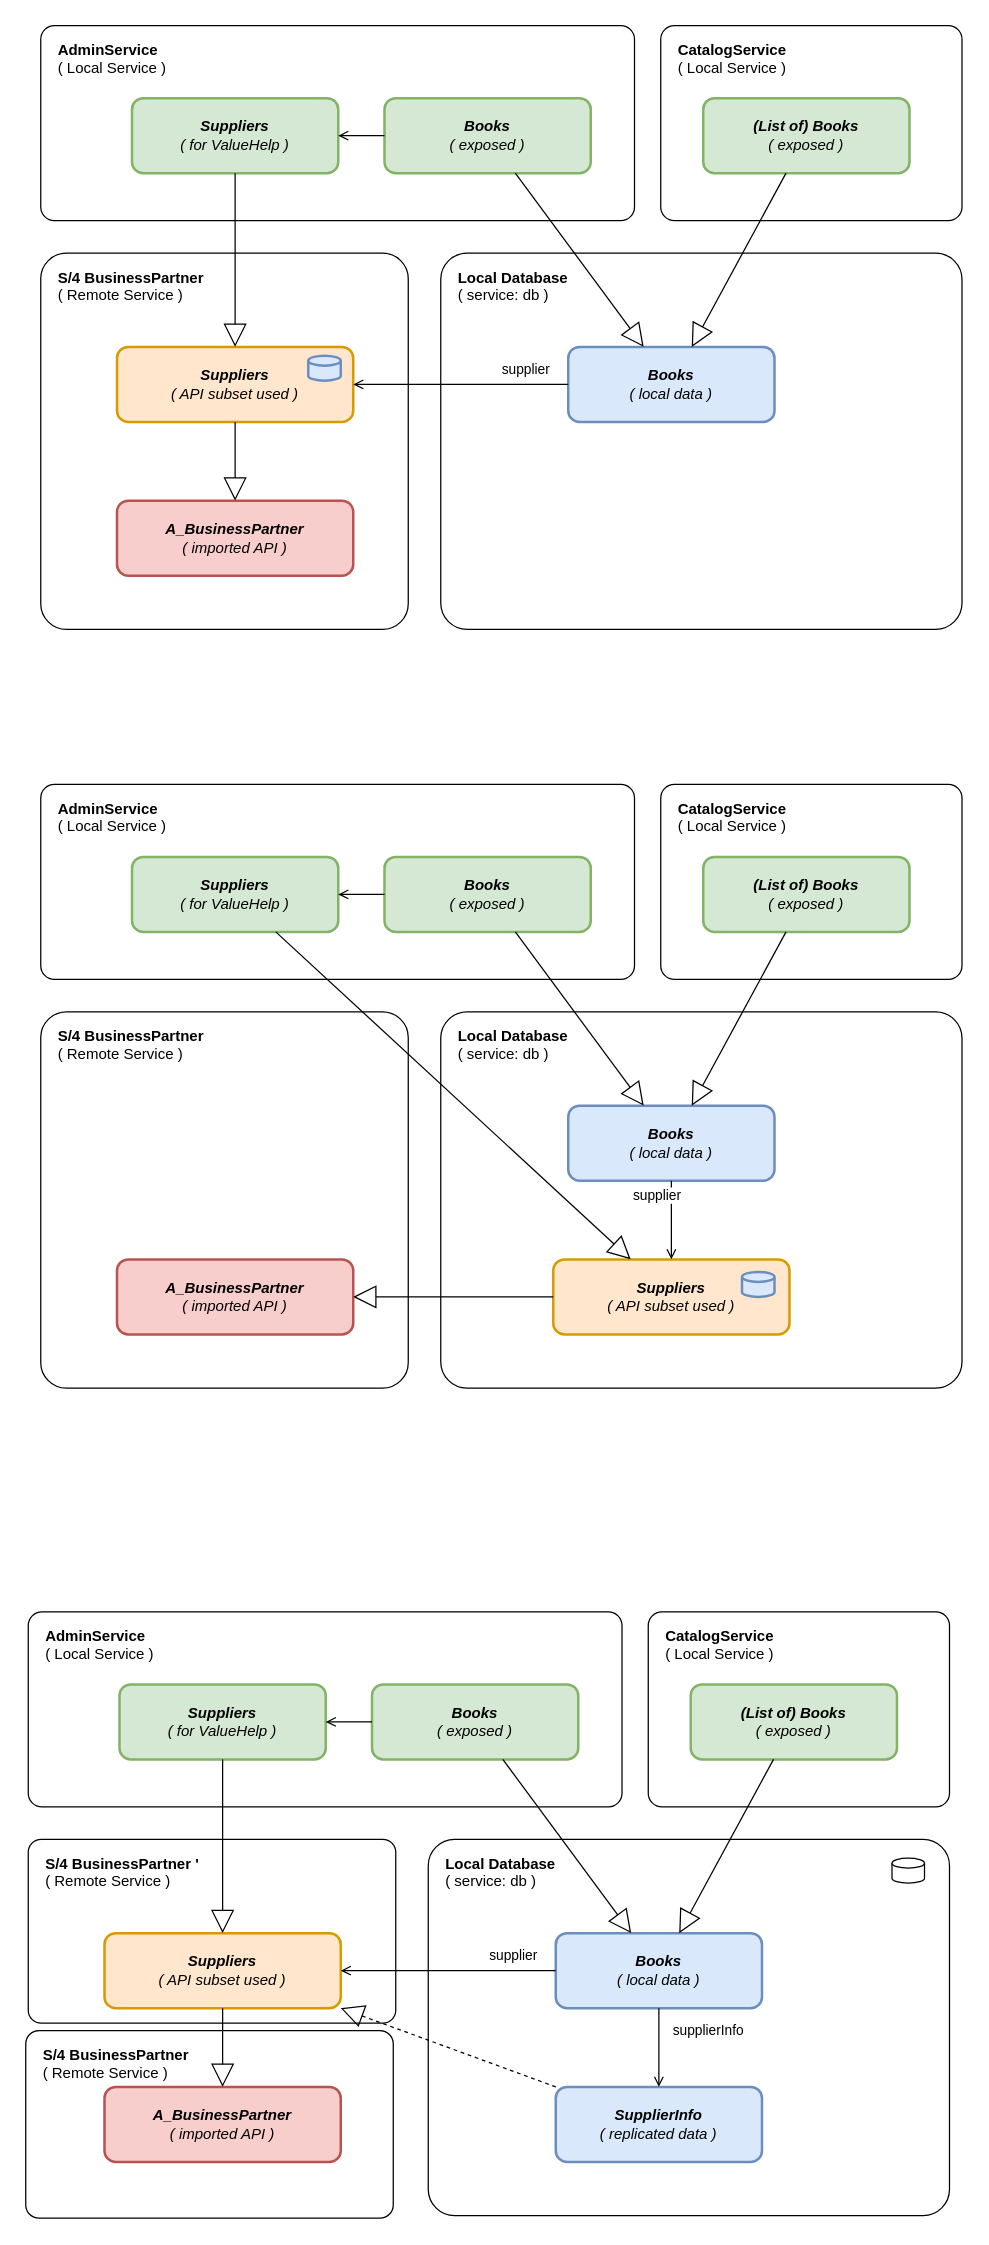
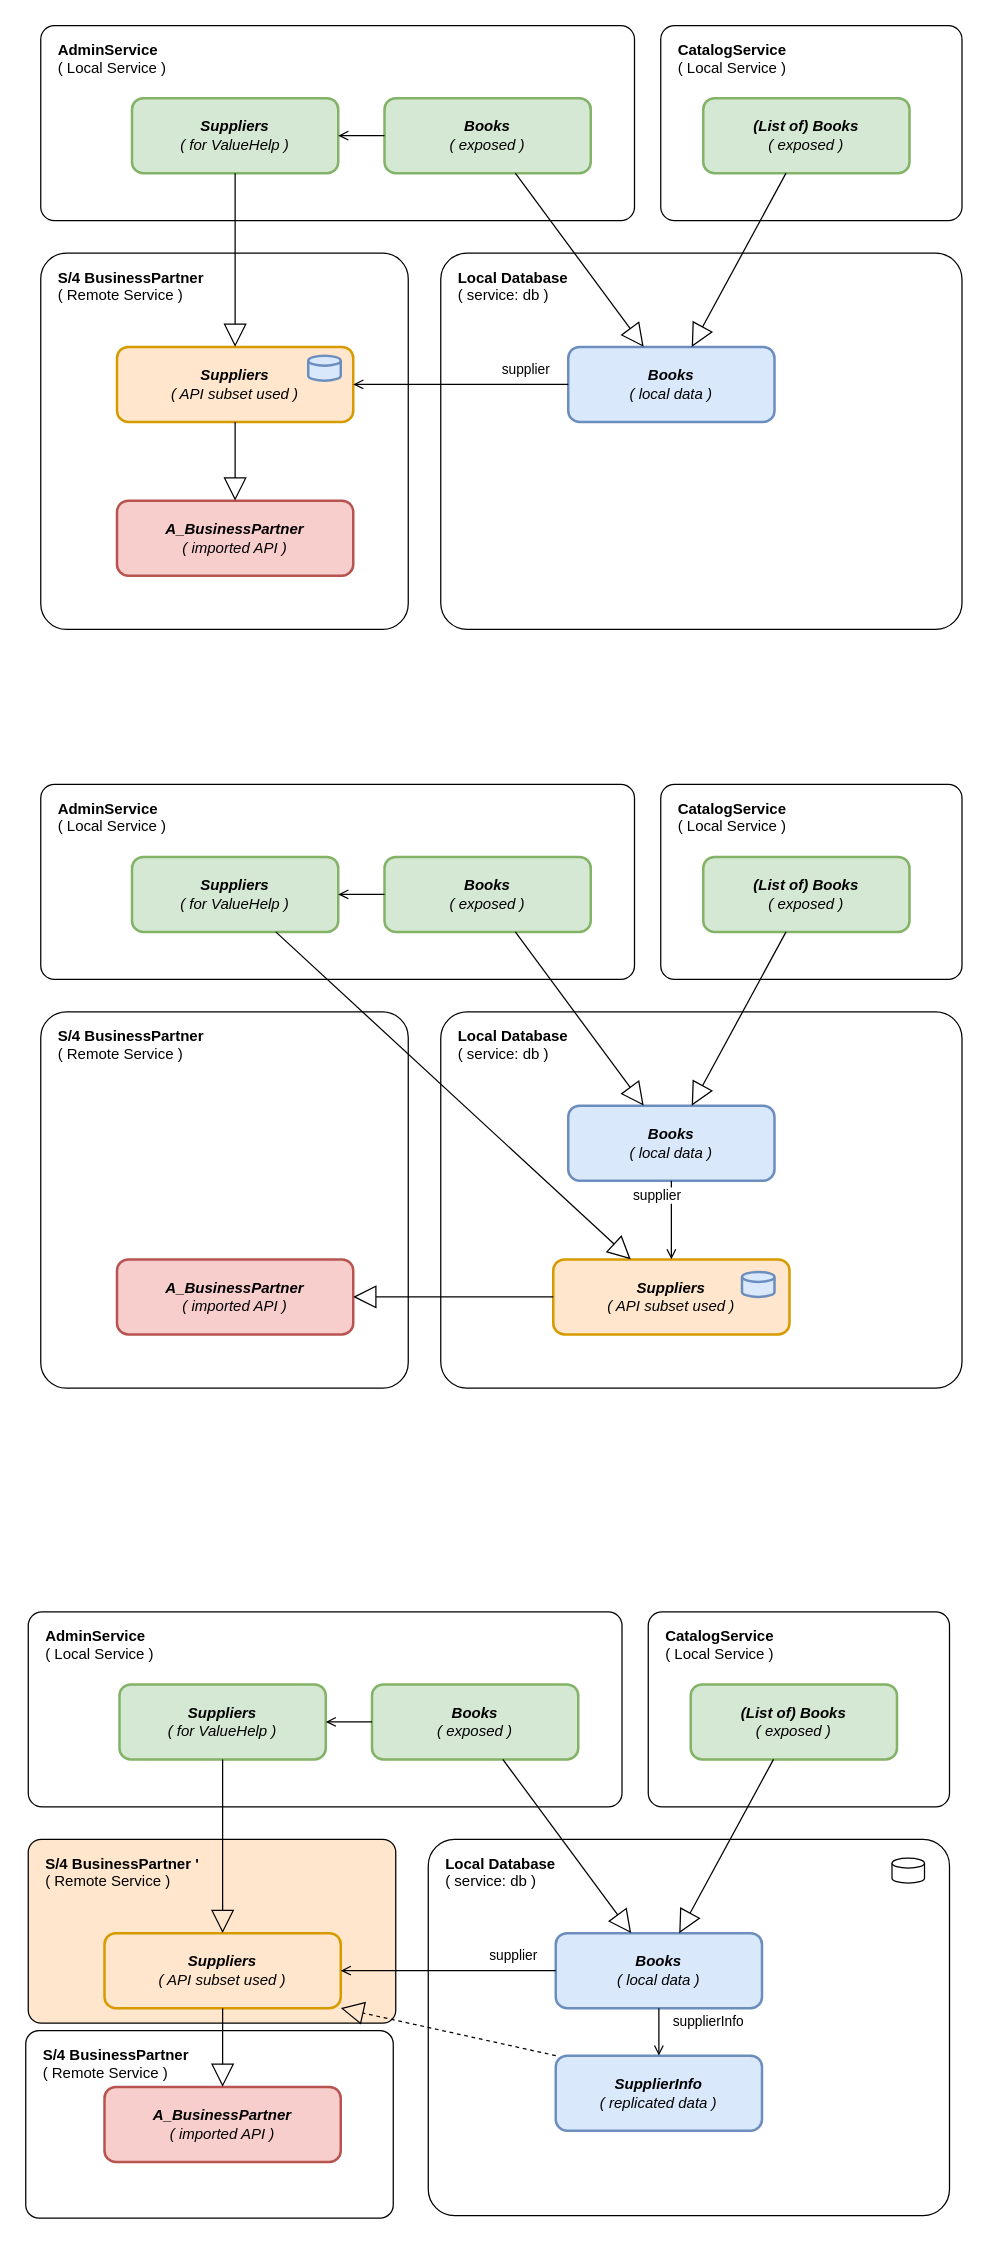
node "S/4 BusinessPartner ' ( Remote Service )": fillcolor #ffffff -> #ffe6cc
node "SupplierInfo ( replicated data )": moved (659, 2124) -> (659, 2093)
